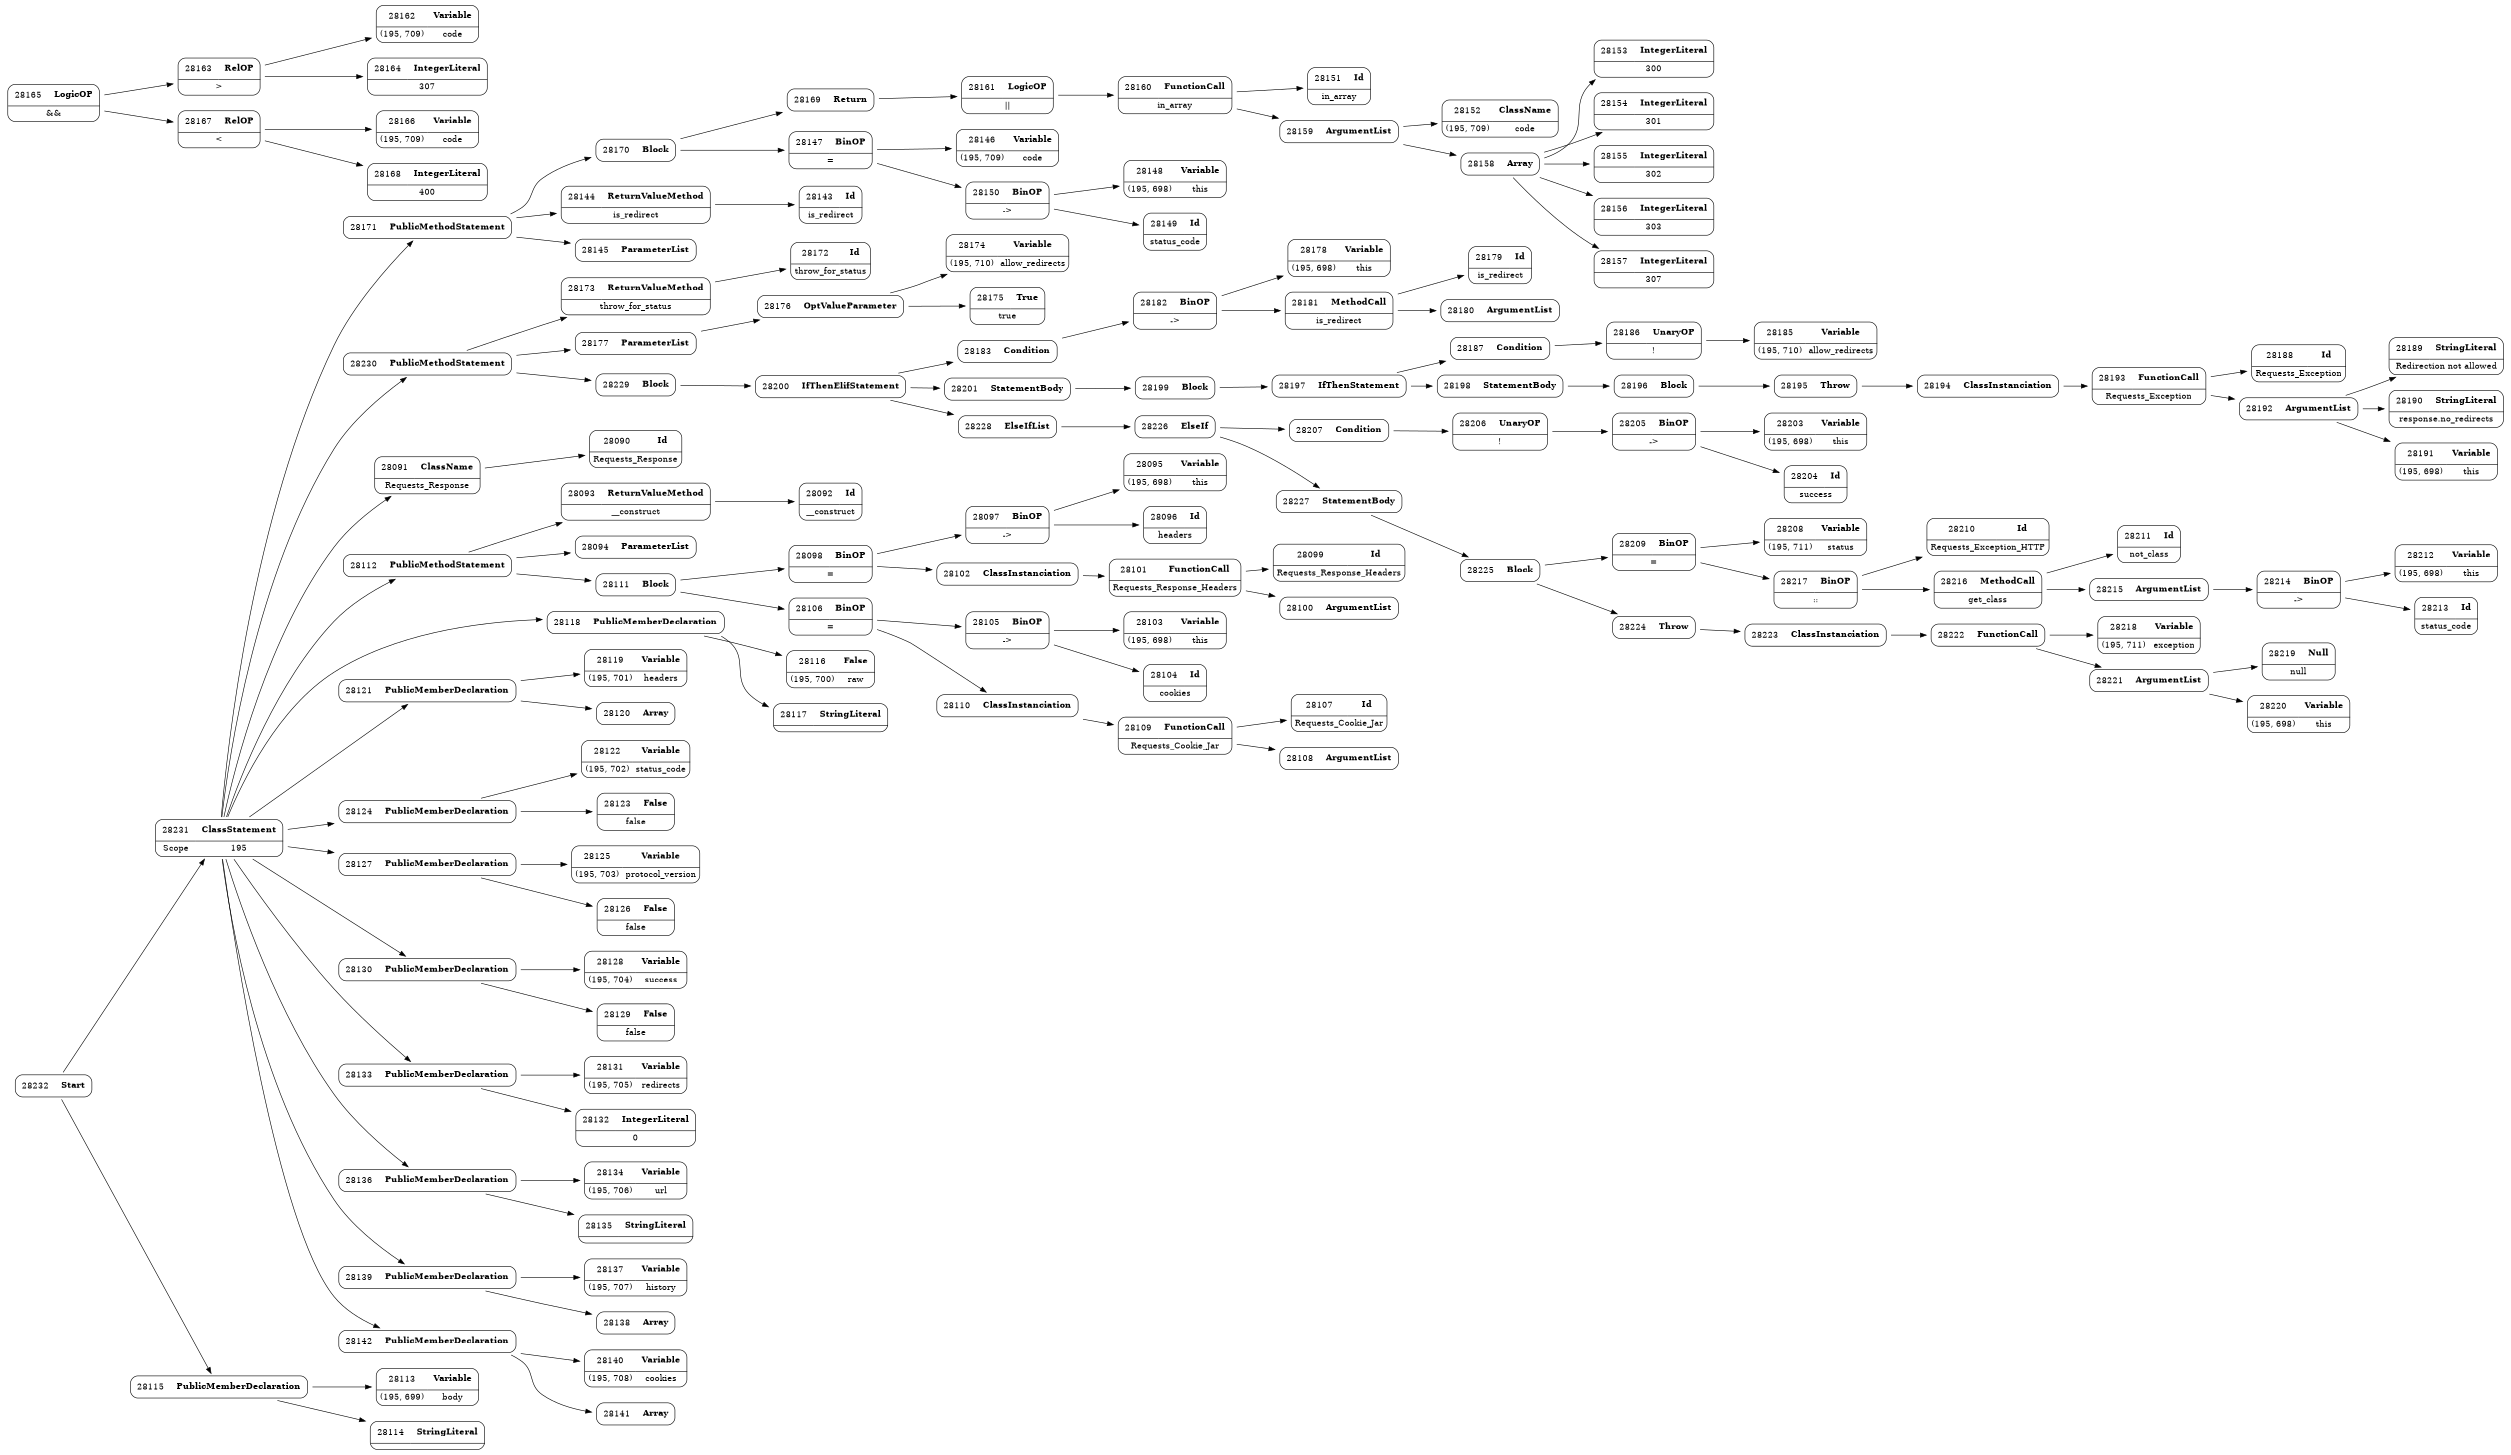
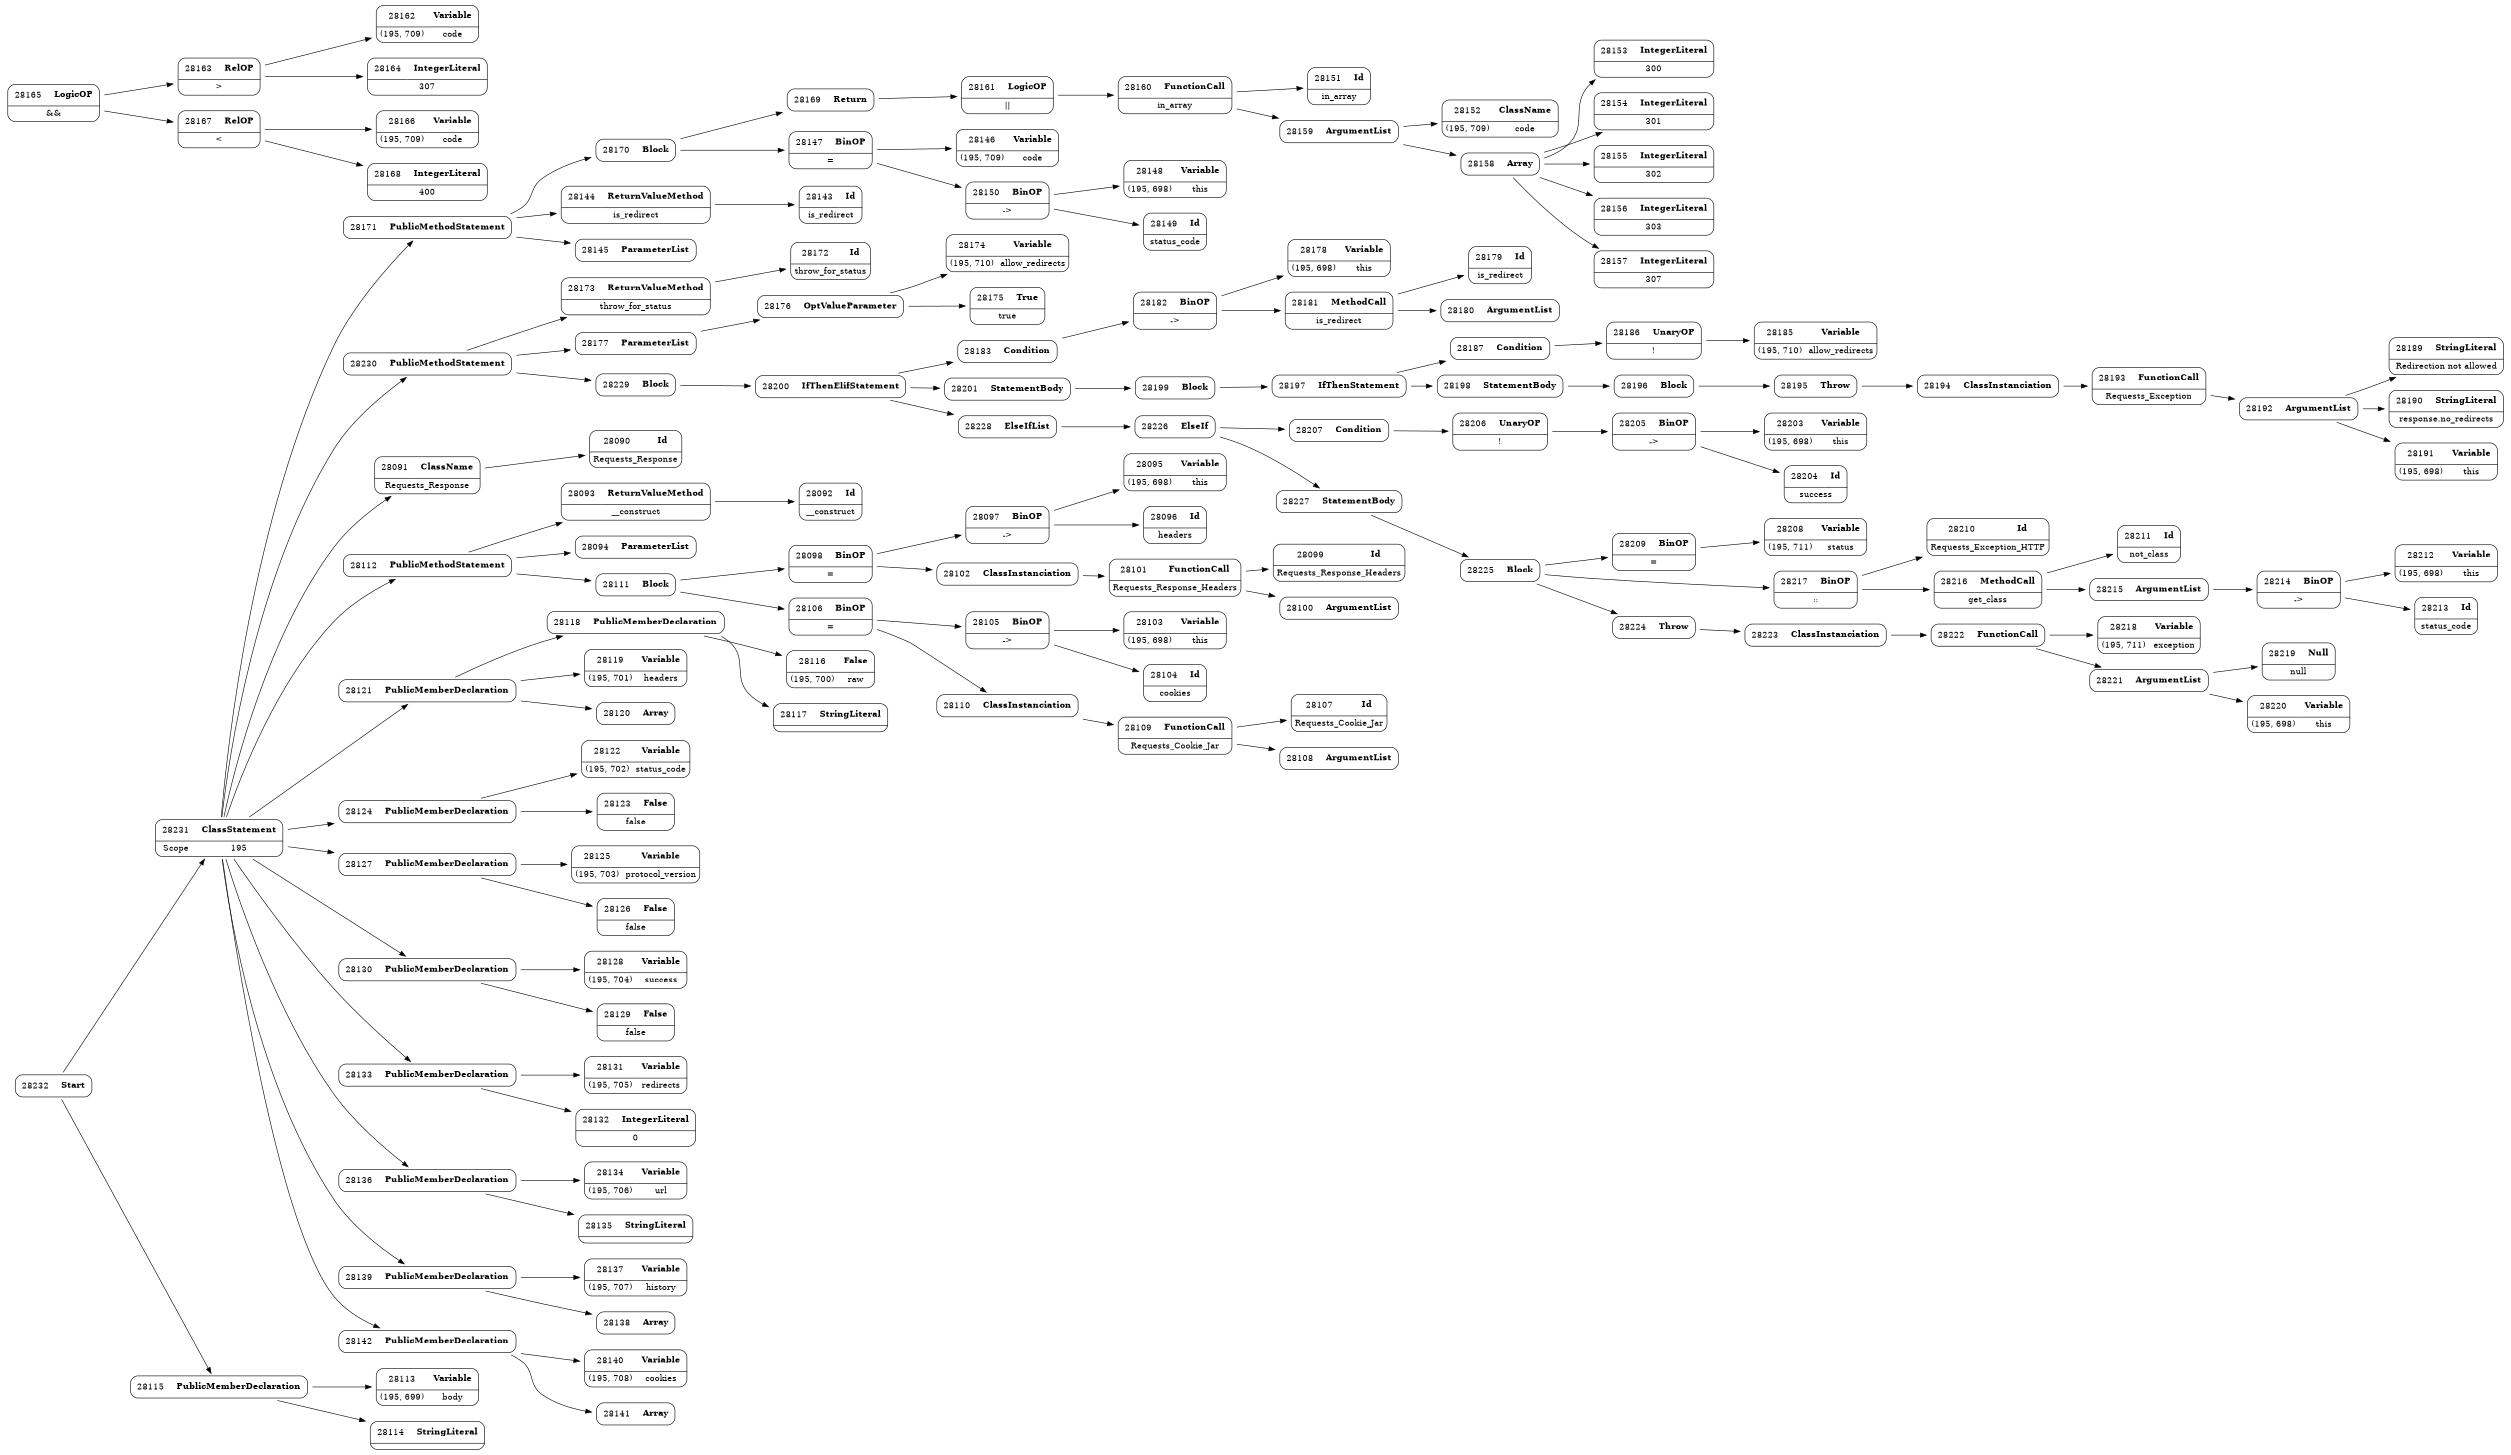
node "28188": removed
edge "28209" -> "28217": now "28225" -> "28217"
edge "28231" -> "28118": now "28121" -> "28118"
